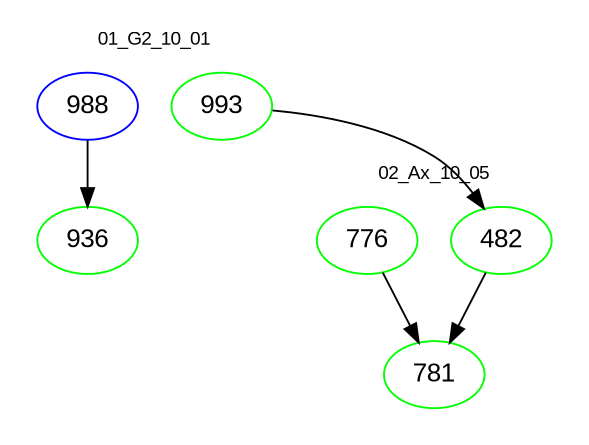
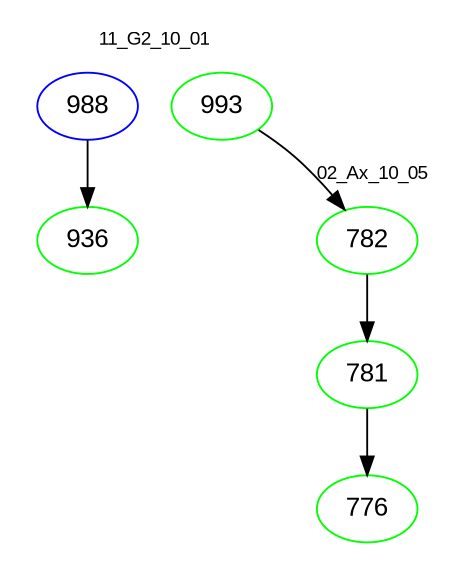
cluster "01_G2_10_01": label "01_G2_10_01" -> "11_G2_10_01"
node "482": label "482" -> "782"
edge "776" -> "781": reversed
